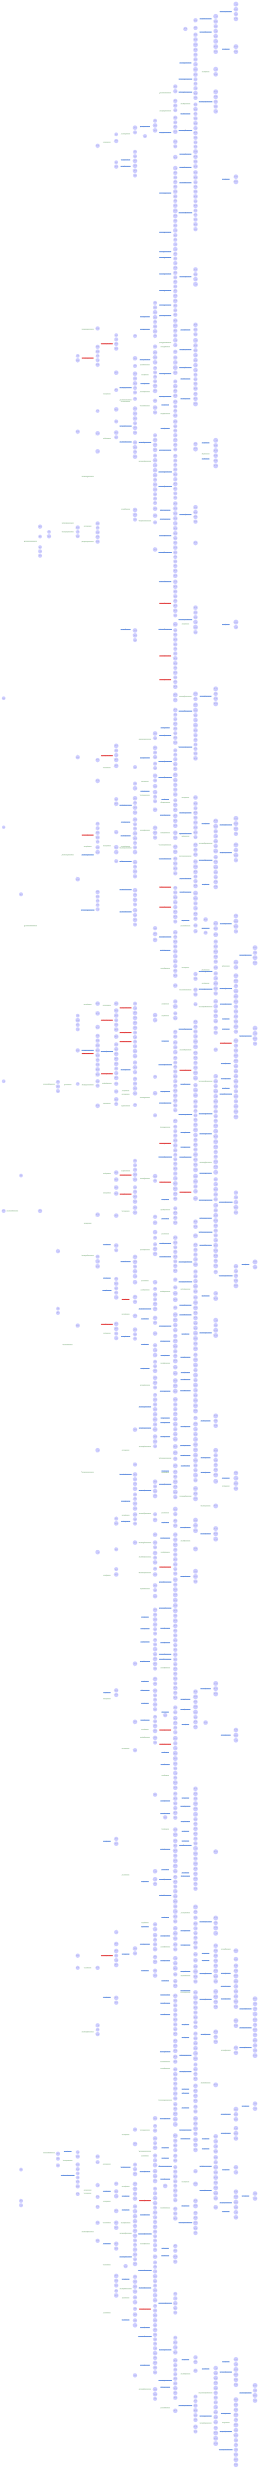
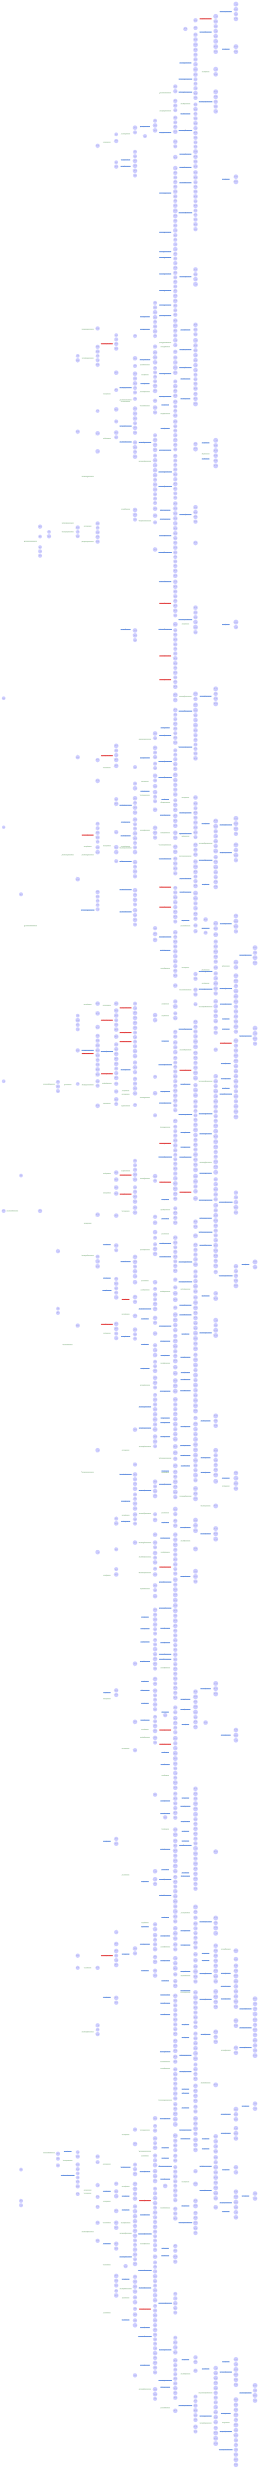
node "RIP1=0 -> RIP1=1 when C8=0 and FAS=0 and TNF=1 (e207)": fillcolor cornflowerblue -> firebrick2
node "C3=0 -> C3=1 when ATP=1 and MOMP=1 and NFkB=0 (e190)": fillcolor firebrick2 -> #cce6cc
node "NFkB=0 -> NFkB=1 when C3=0 and RIP1=1 and cIAP=1 (e35)": fillcolor cornflowerblue -> #cce6cc
